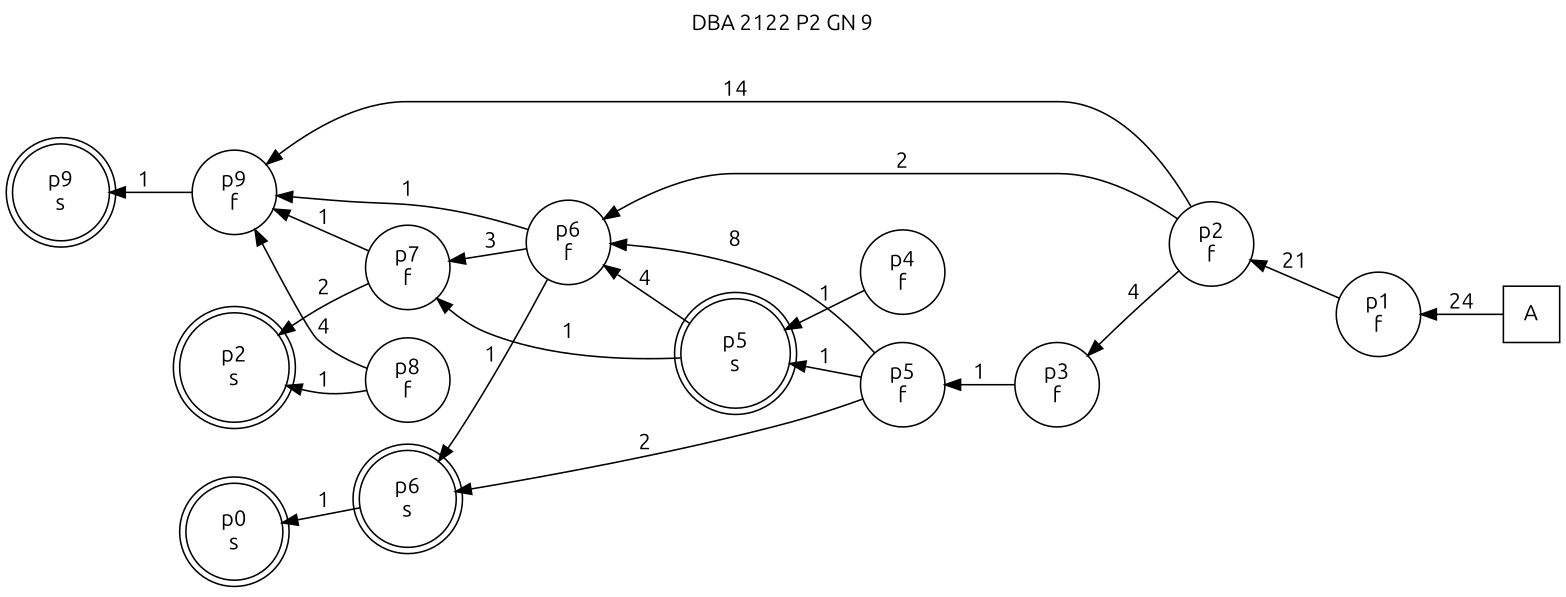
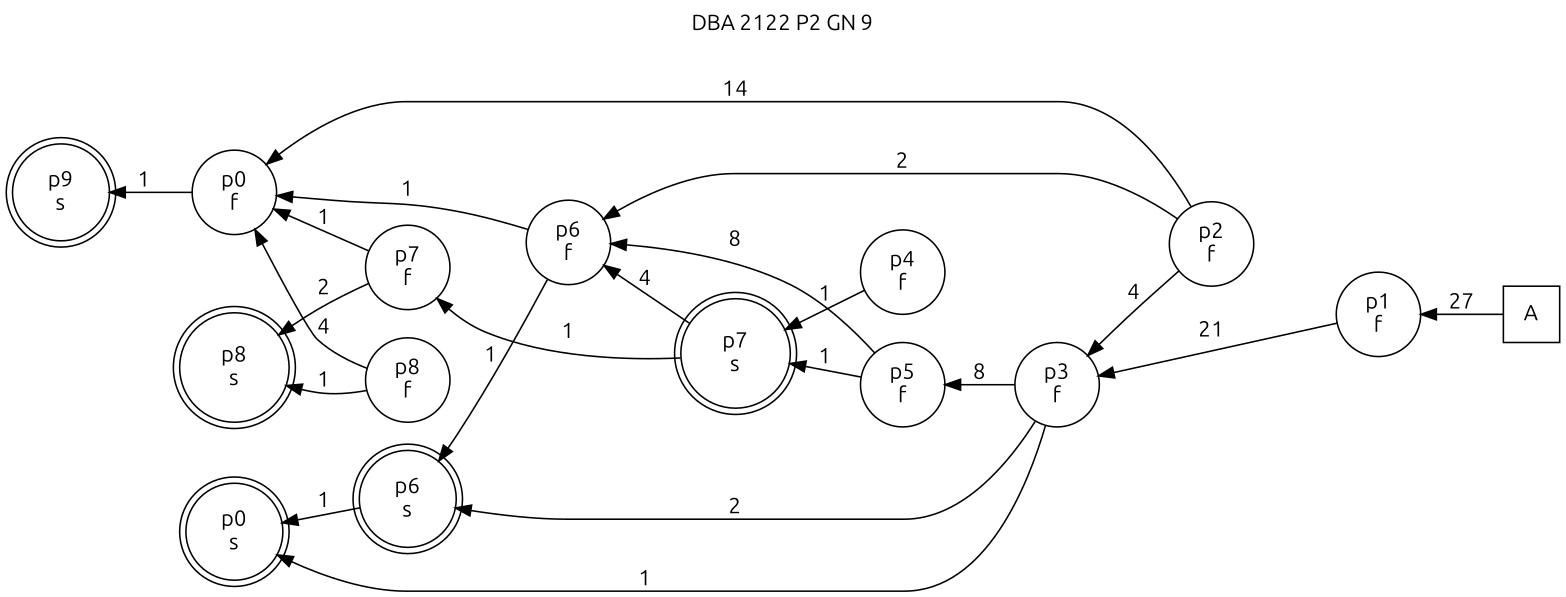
node "p9 f": label "p9 f" -> "p0 f"
edge "p6 f" -> "p7 f": removed, label "3"
edge "p1 f" -> "p2 f": now "p1 f" -> "p3 f"
edge "A" -> "p1 f": label "24" -> "27"
node "p5 s": label "p5 s" -> "p7 s"
node "p2 s": label "p2 s" -> "p8 s"
edge "p3 f" -> "p5 f": label "1" -> "8"
edge "p5 f" -> "p6 s": now "p3 f" -> "p6 s"
edge "p3 f" -> "p0 s": added, label "1"
